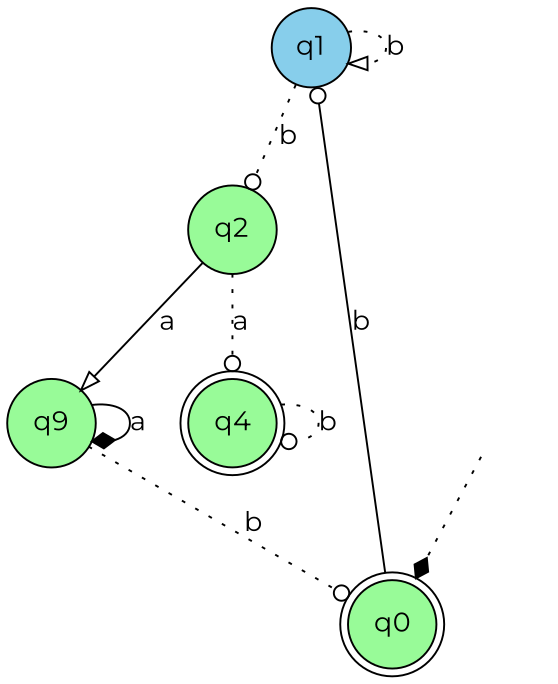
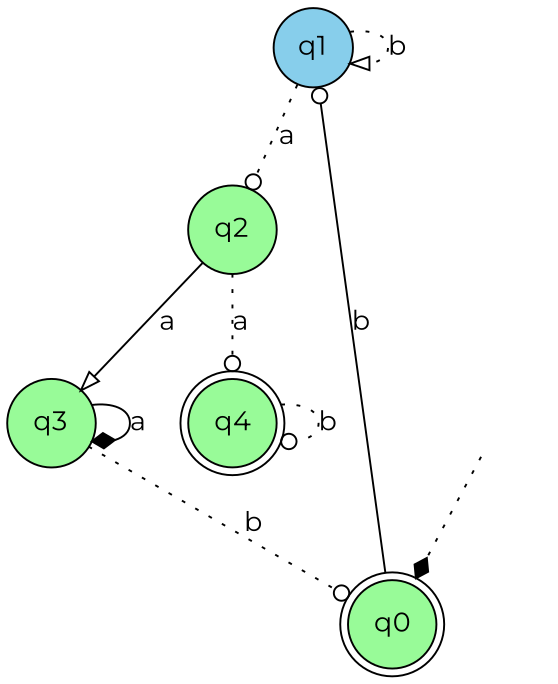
edge "q1" -> "q2": label "b" -> "a"
node "q9": label "q9" -> "q3"
